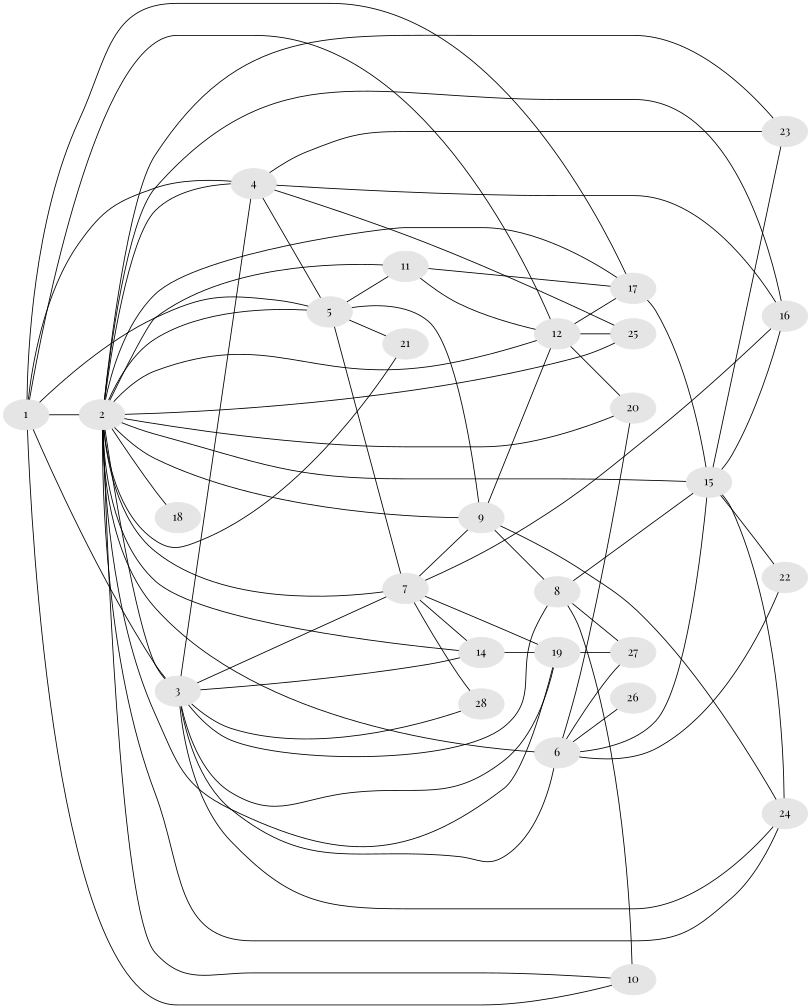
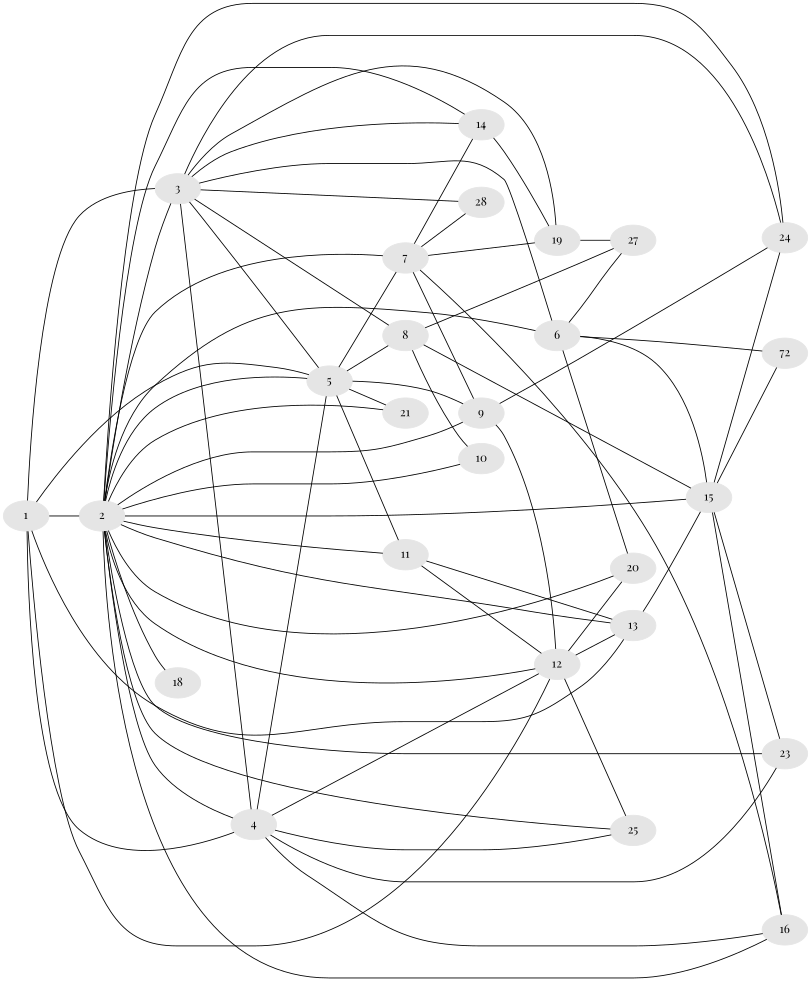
node "17": label "17" -> "13"
edge "9" -- "8": now "5" -- "8"
node "22": label "22" -> "72"
edge "7" -- "3": now "5" -- "3"
node "26": removed
edge "12" -- "4": added
edge "2" -- "19": removed
edge "1" -- "10": removed
